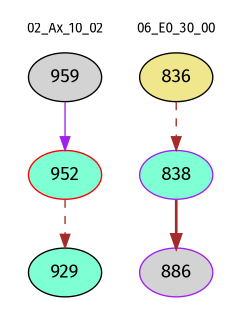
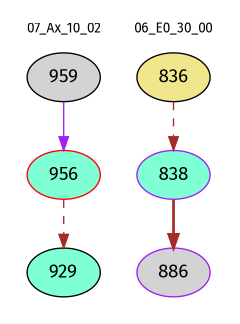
cluster "02_Ax_10_02": label "02_Ax_10_02" -> "07_Ax_10_02"
node "952": label "952" -> "956"
